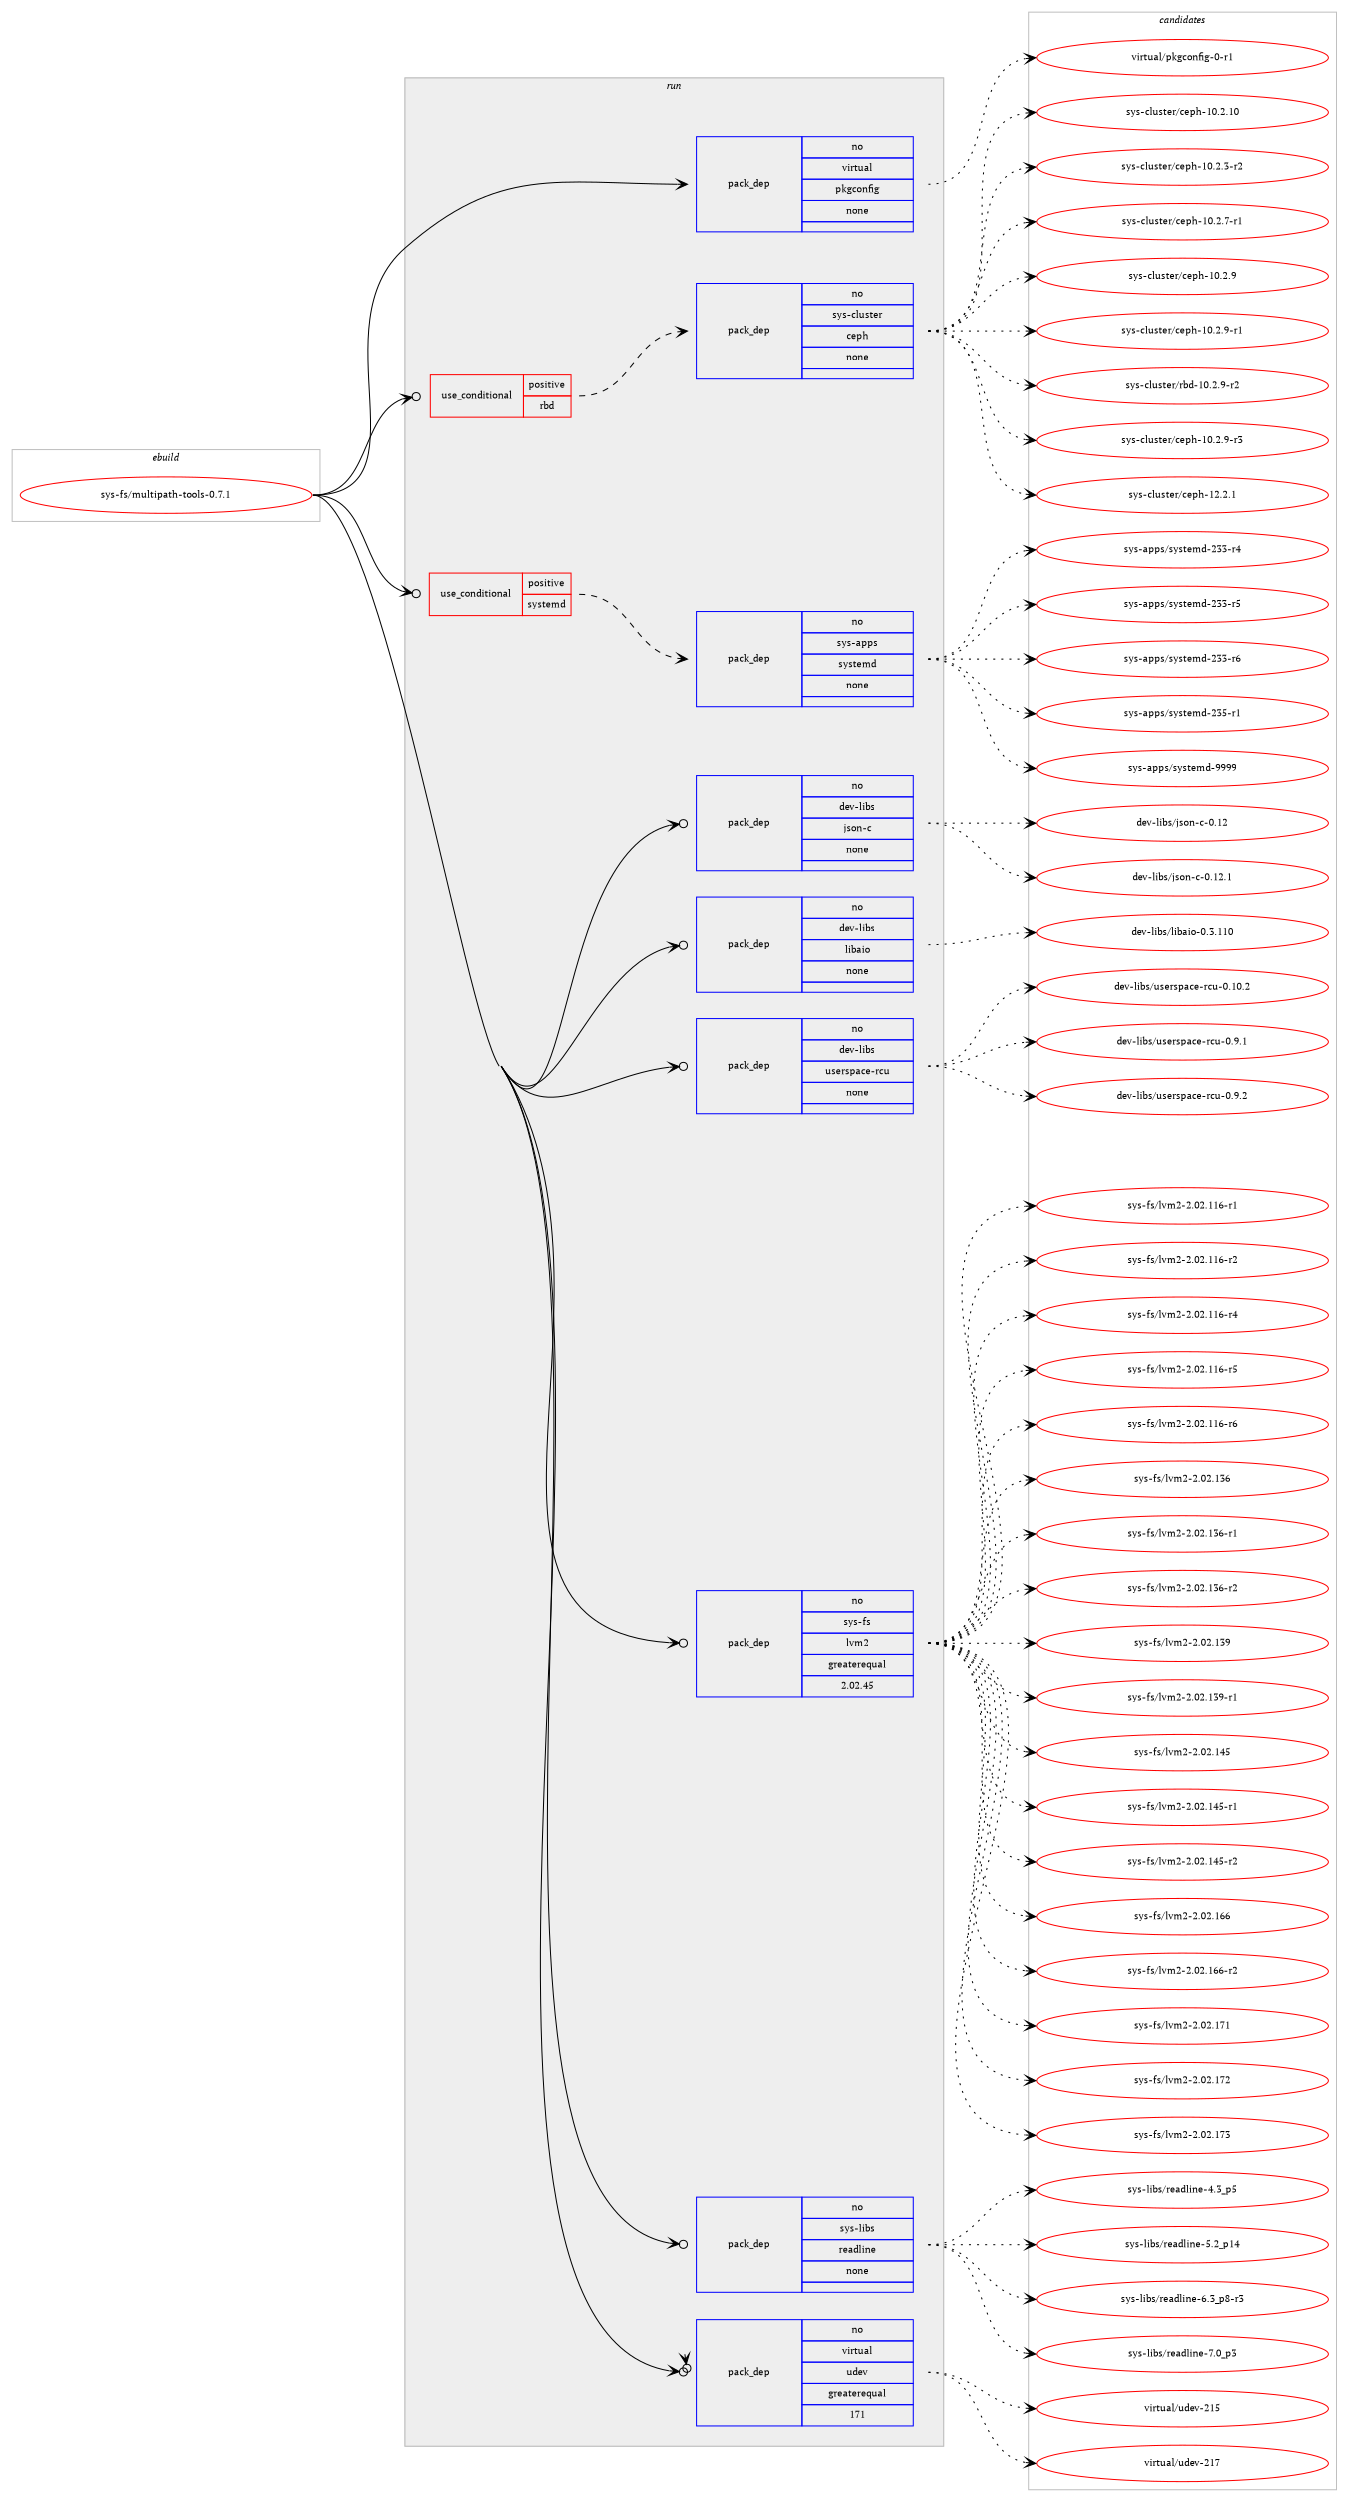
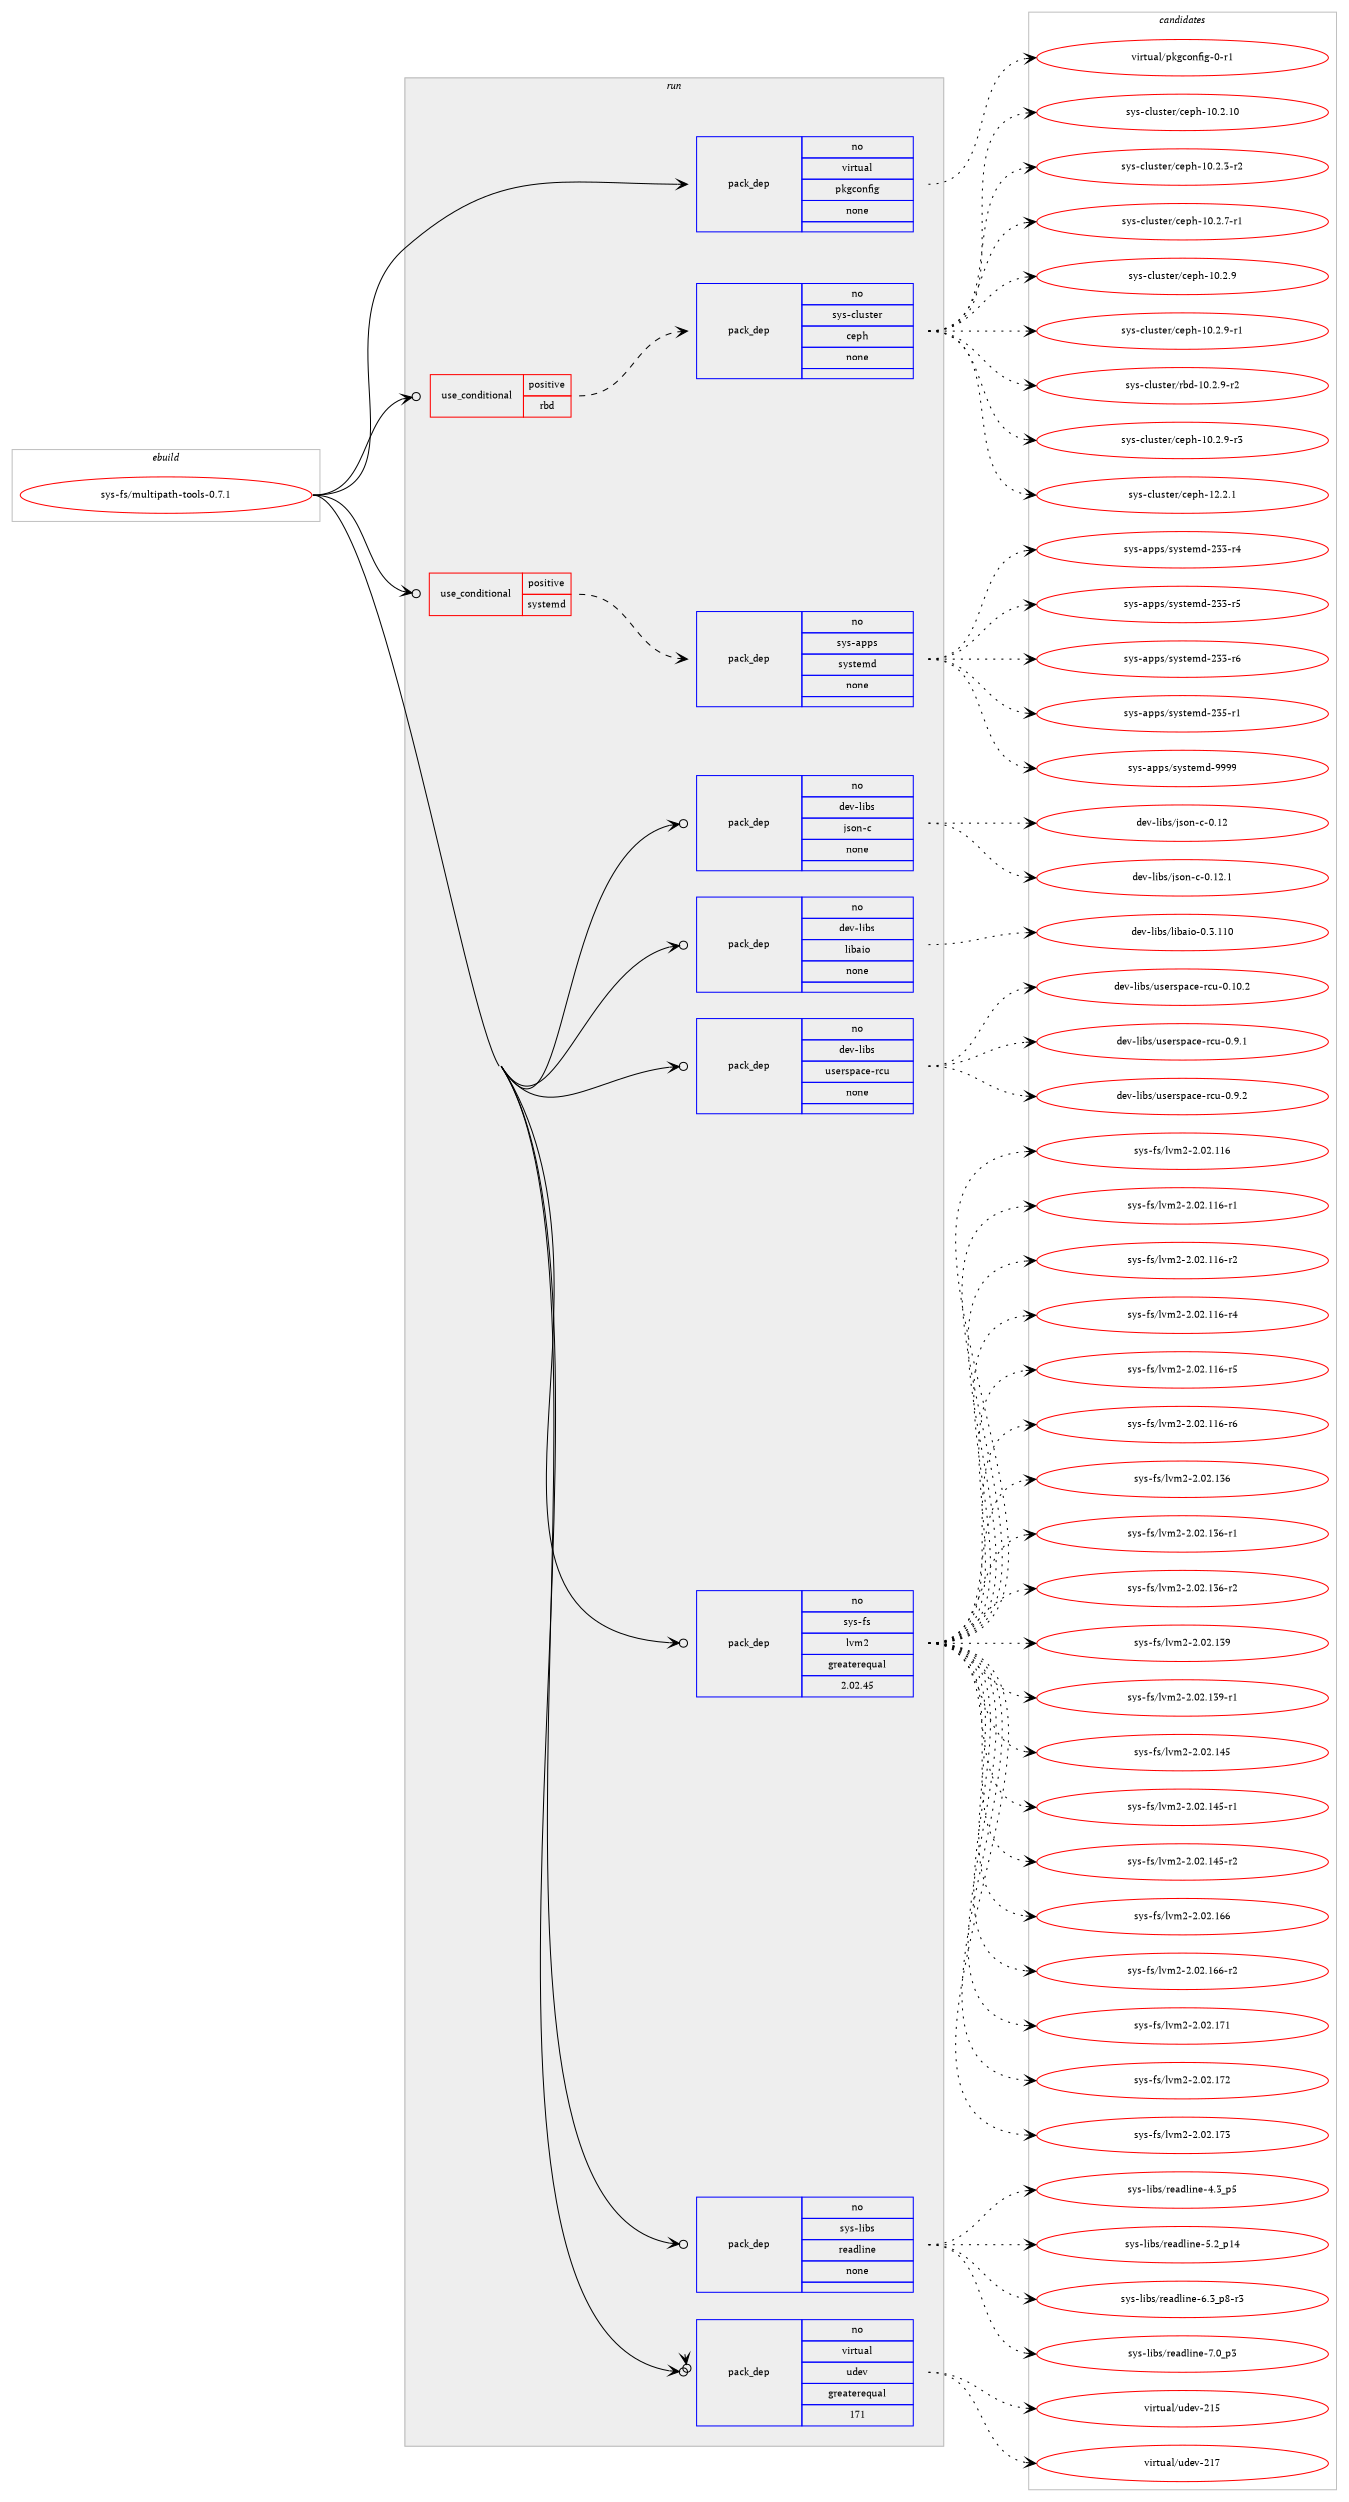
node "sys-fs/lvm2-2.02.116": added
